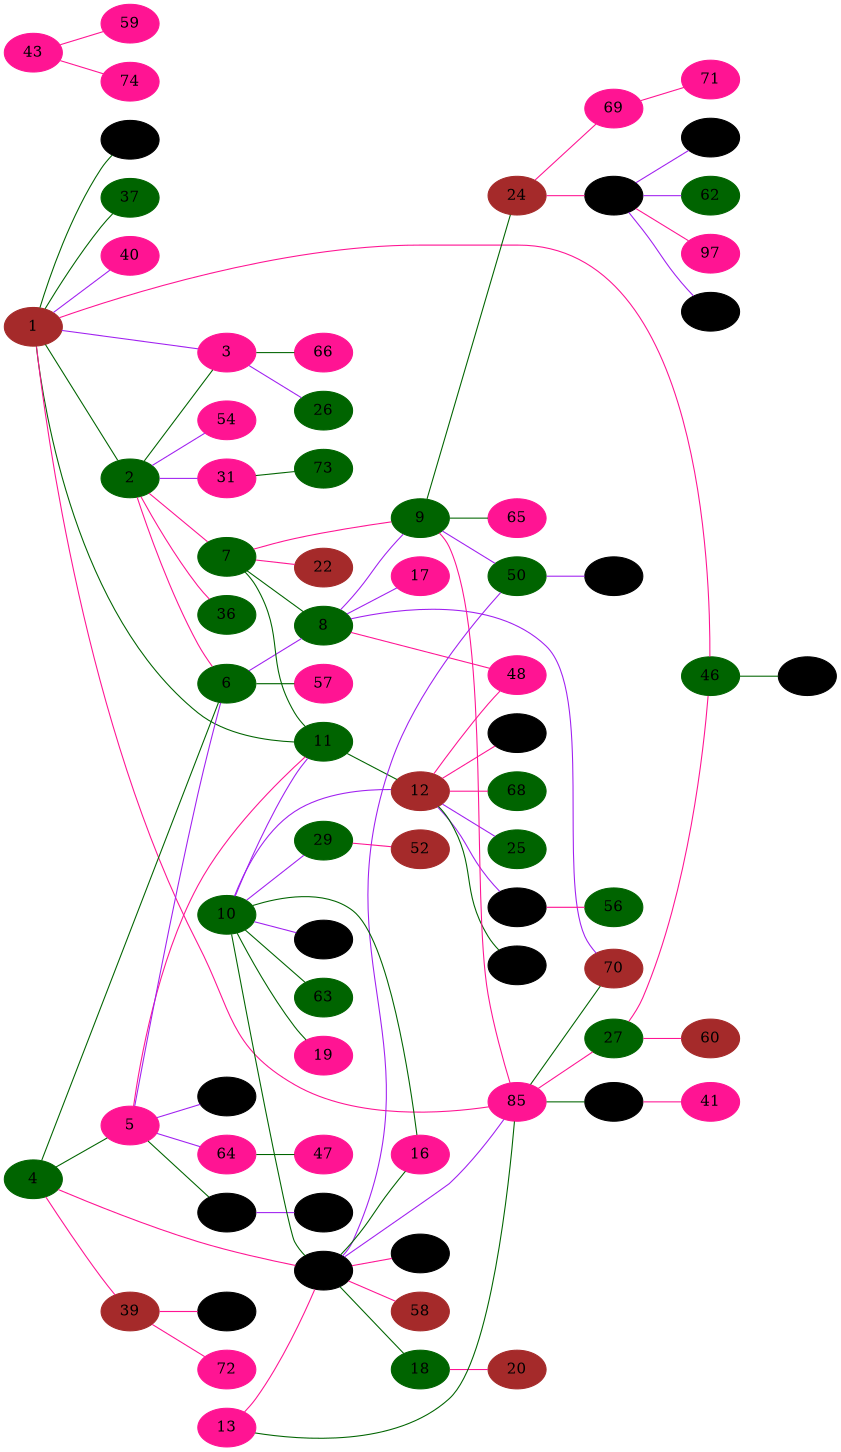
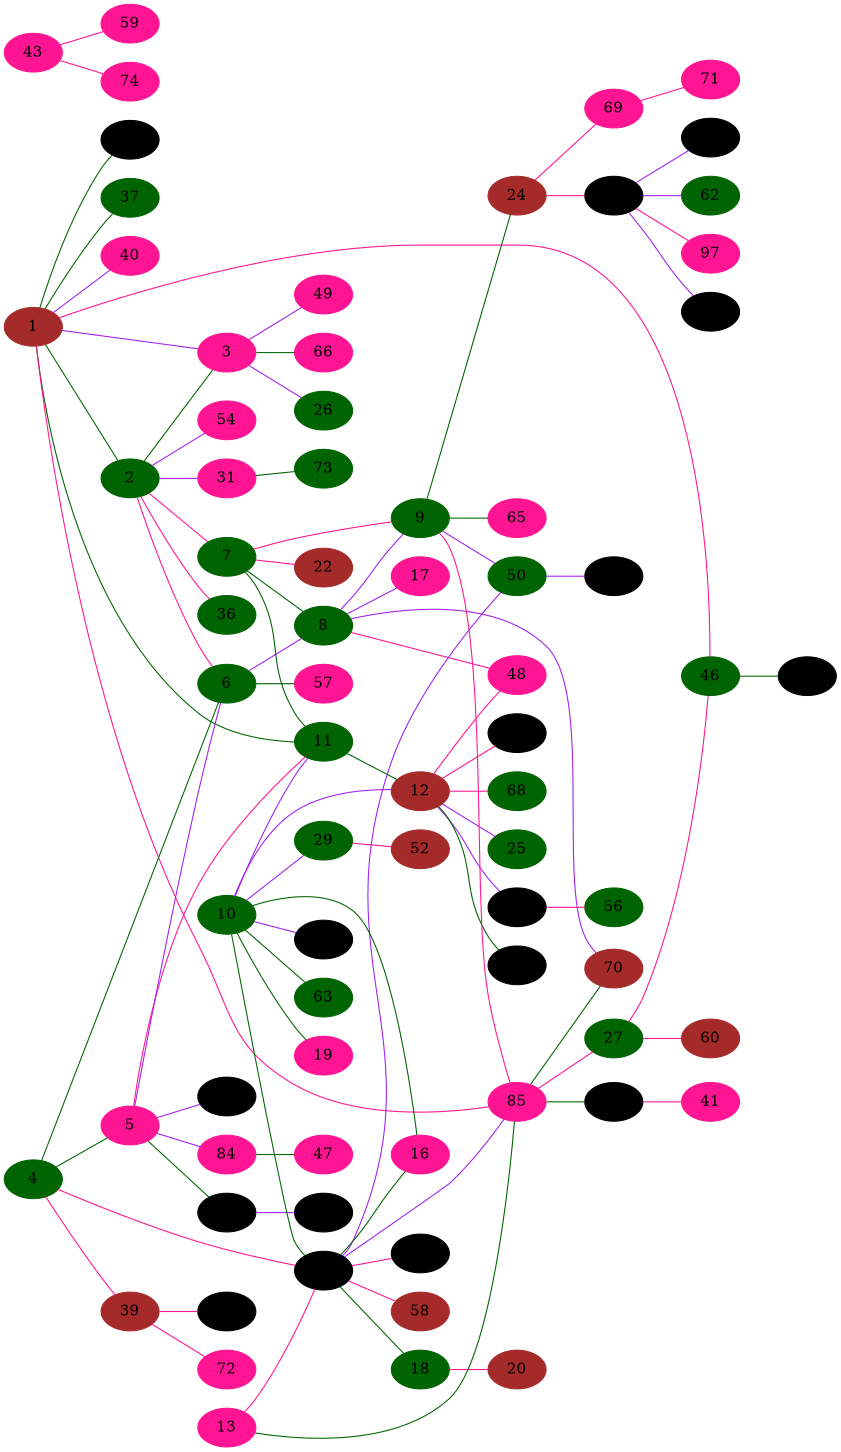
node "49": added
node "64": label "64" -> "84"
